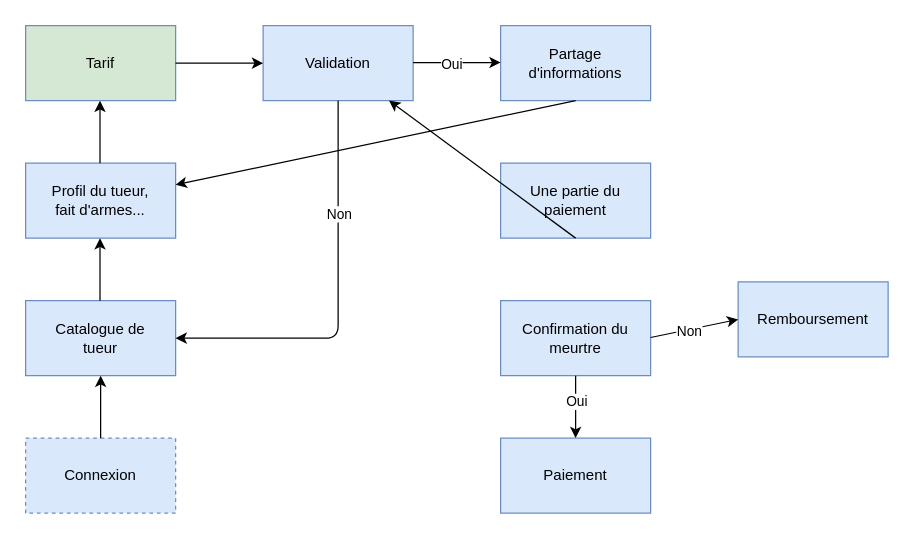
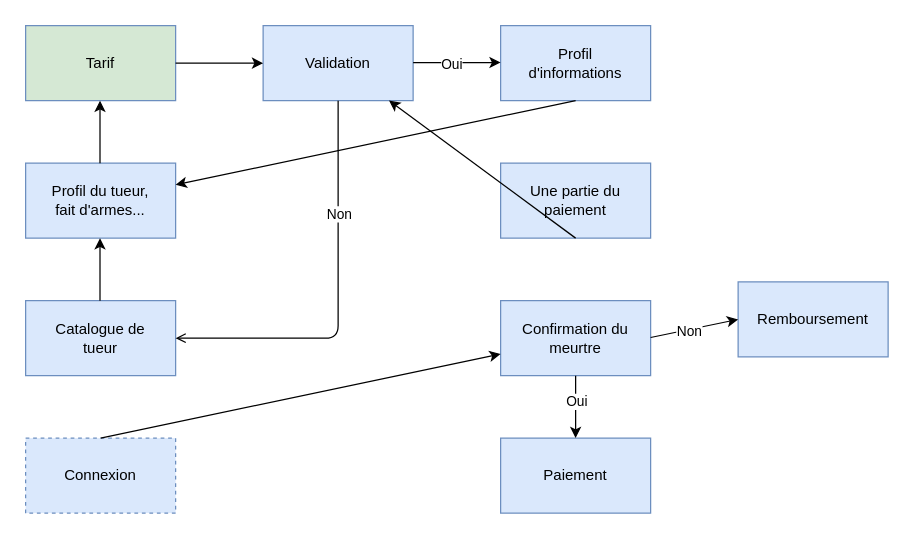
node "Partage d'informations": label "Partage d'informations" -> "Profil d'informations"
edge "Validation" -> "Catalogue de tueur": arrowhead classic -> open
edge "Connexion" -> "Catalogue de tueur": now "Connexion" -> "Confirmation du meurtre"
